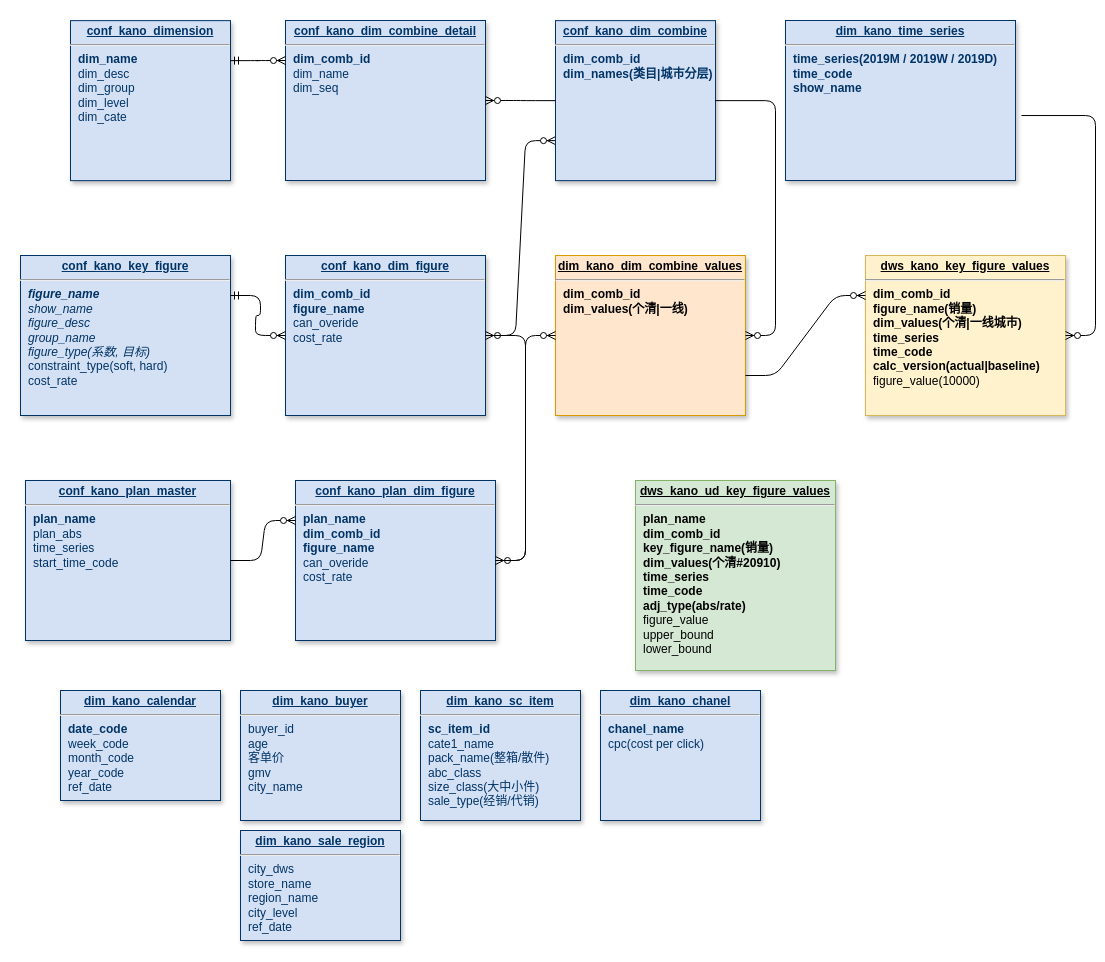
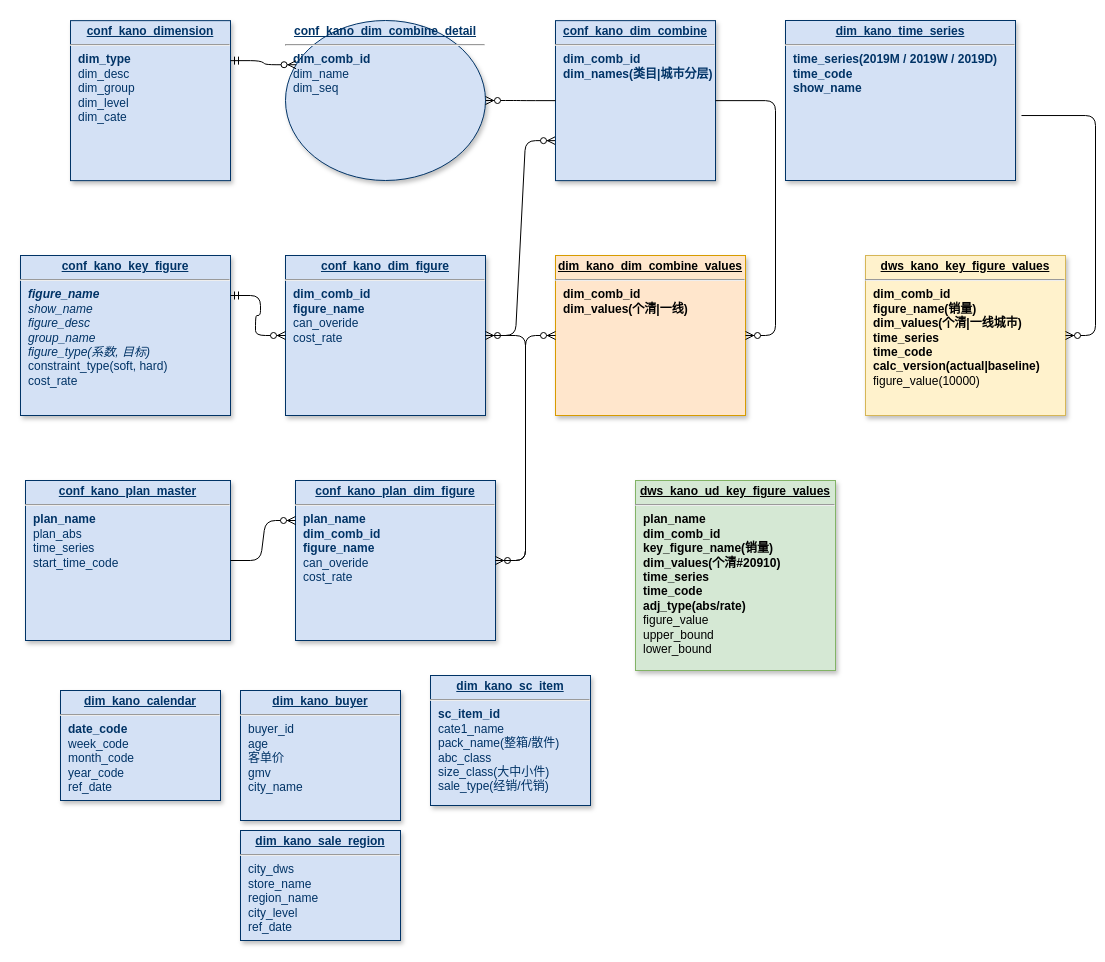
node "conf_kano_dimension dim_name dim_desc dim_group dim_level dim_cate": label "conf_kano_dimension dim_name dim_desc dim_group dim_level dim_cate" -> "conf_kano_dimension dim_type dim_desc dim_group dim_level dim_cate"
node "conf_kano_dim_combine_detail dim_comb_id dim_name dim_seq": shape rectangle -> ellipse
edge "dim_kano_dim_combine_values dim_comb_id dim_values(个清|一线)" -> "dws_kano_key_figure_values dim_comb_id figure_name(销量) dim_values(个清|一线城市) time_series time_code calc_version(actual|baseline) figure_value(10000)": removed
node "dim_kano_sc_item sc_item_id cate1_name pack_name(整箱/散件) abc_class size_class(大中小件) sale_type(经销/代销)": moved (501, 756) -> (511, 741)
node "dim_kano_chanel chanel_name cpc(cost per click)": removed
